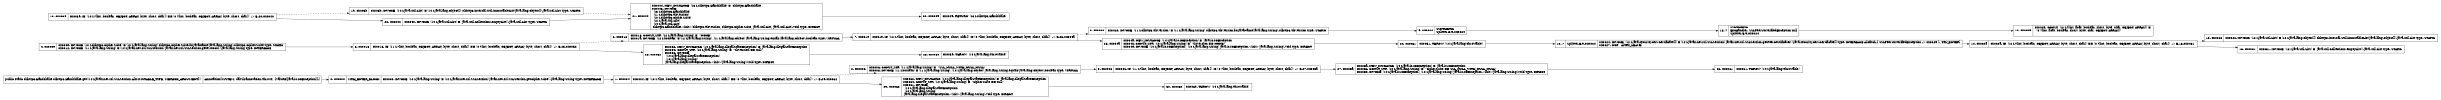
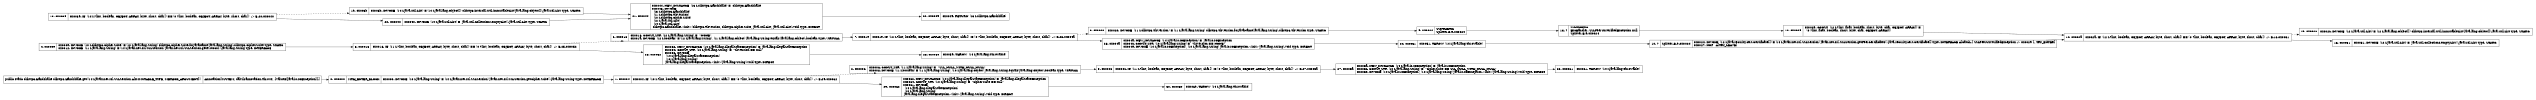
edge "19: 0x003b" -> "21: 0x0044": style dashed -> solid
edge "12: 0x0029" -> "14: 0x002a": added
